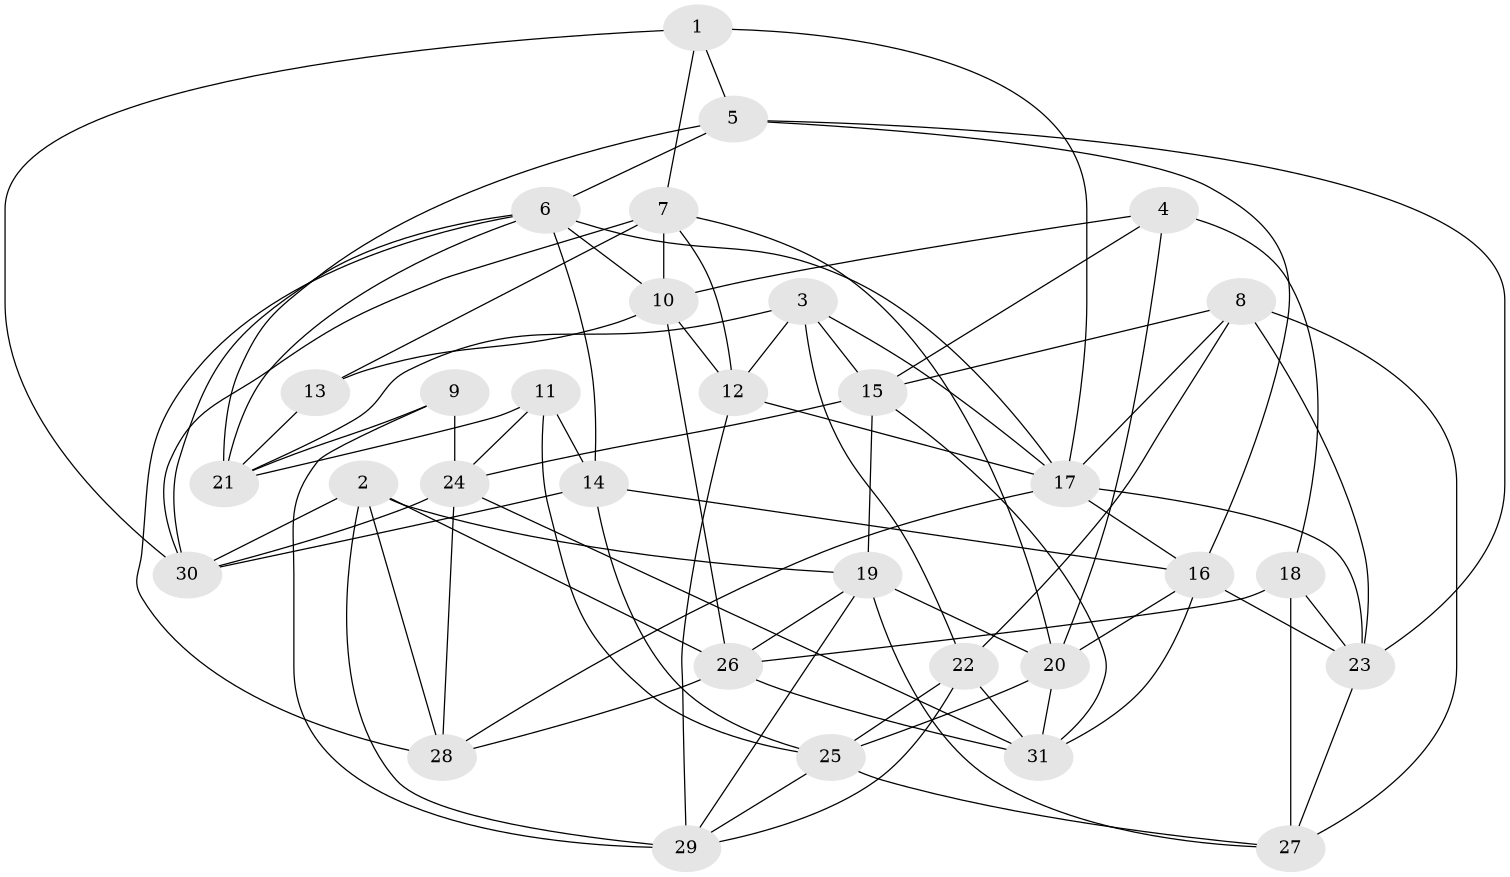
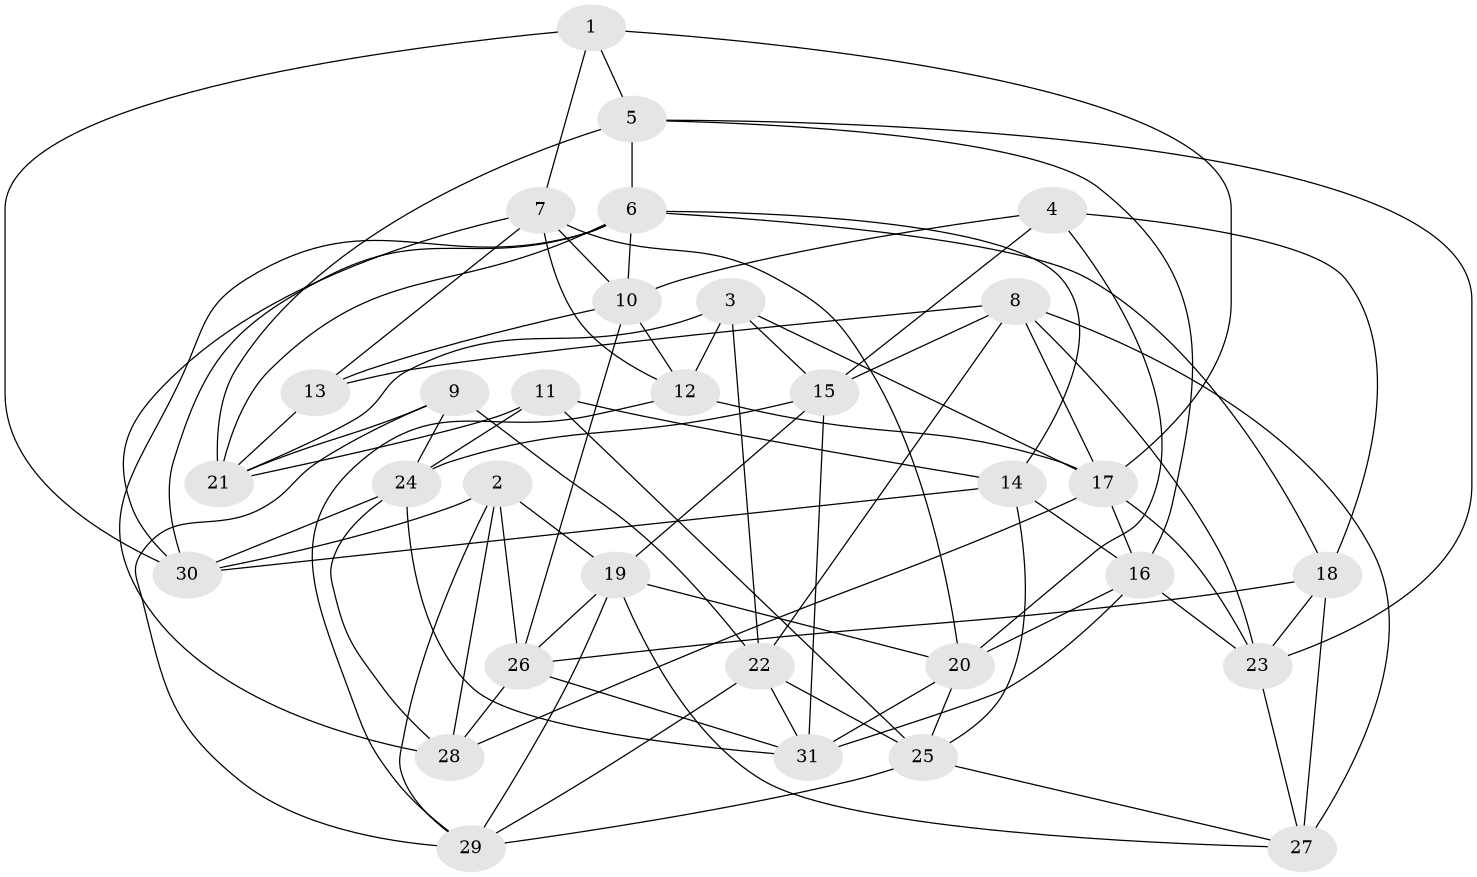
edge "6" -- "17": now "6" -- "18"
edge "8" -- "13": added
edge "9" -- "22": added
